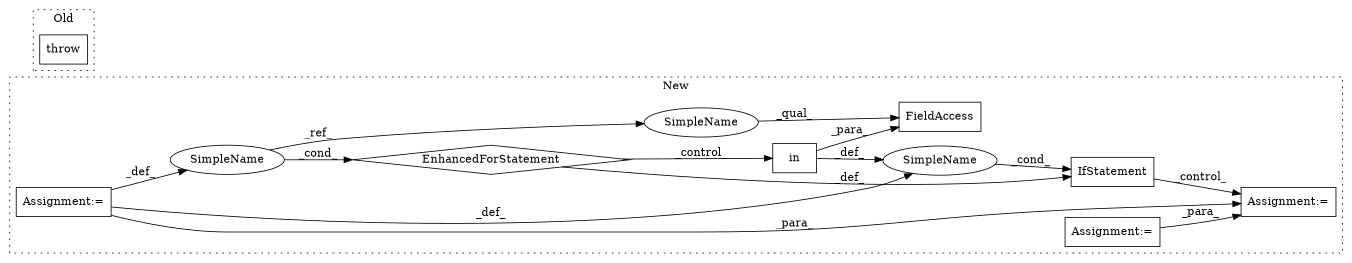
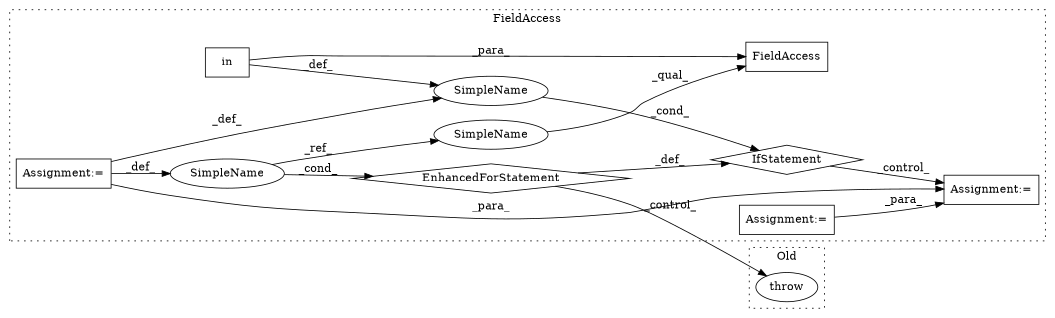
node "throw": shape box -> ellipse
cluster "New": label "New" -> "FieldAccess"
edge "EnhancedForStatement" -> "in": now "EnhancedForStatement" -> "throw"
node "IfStatement": shape box -> diamond
